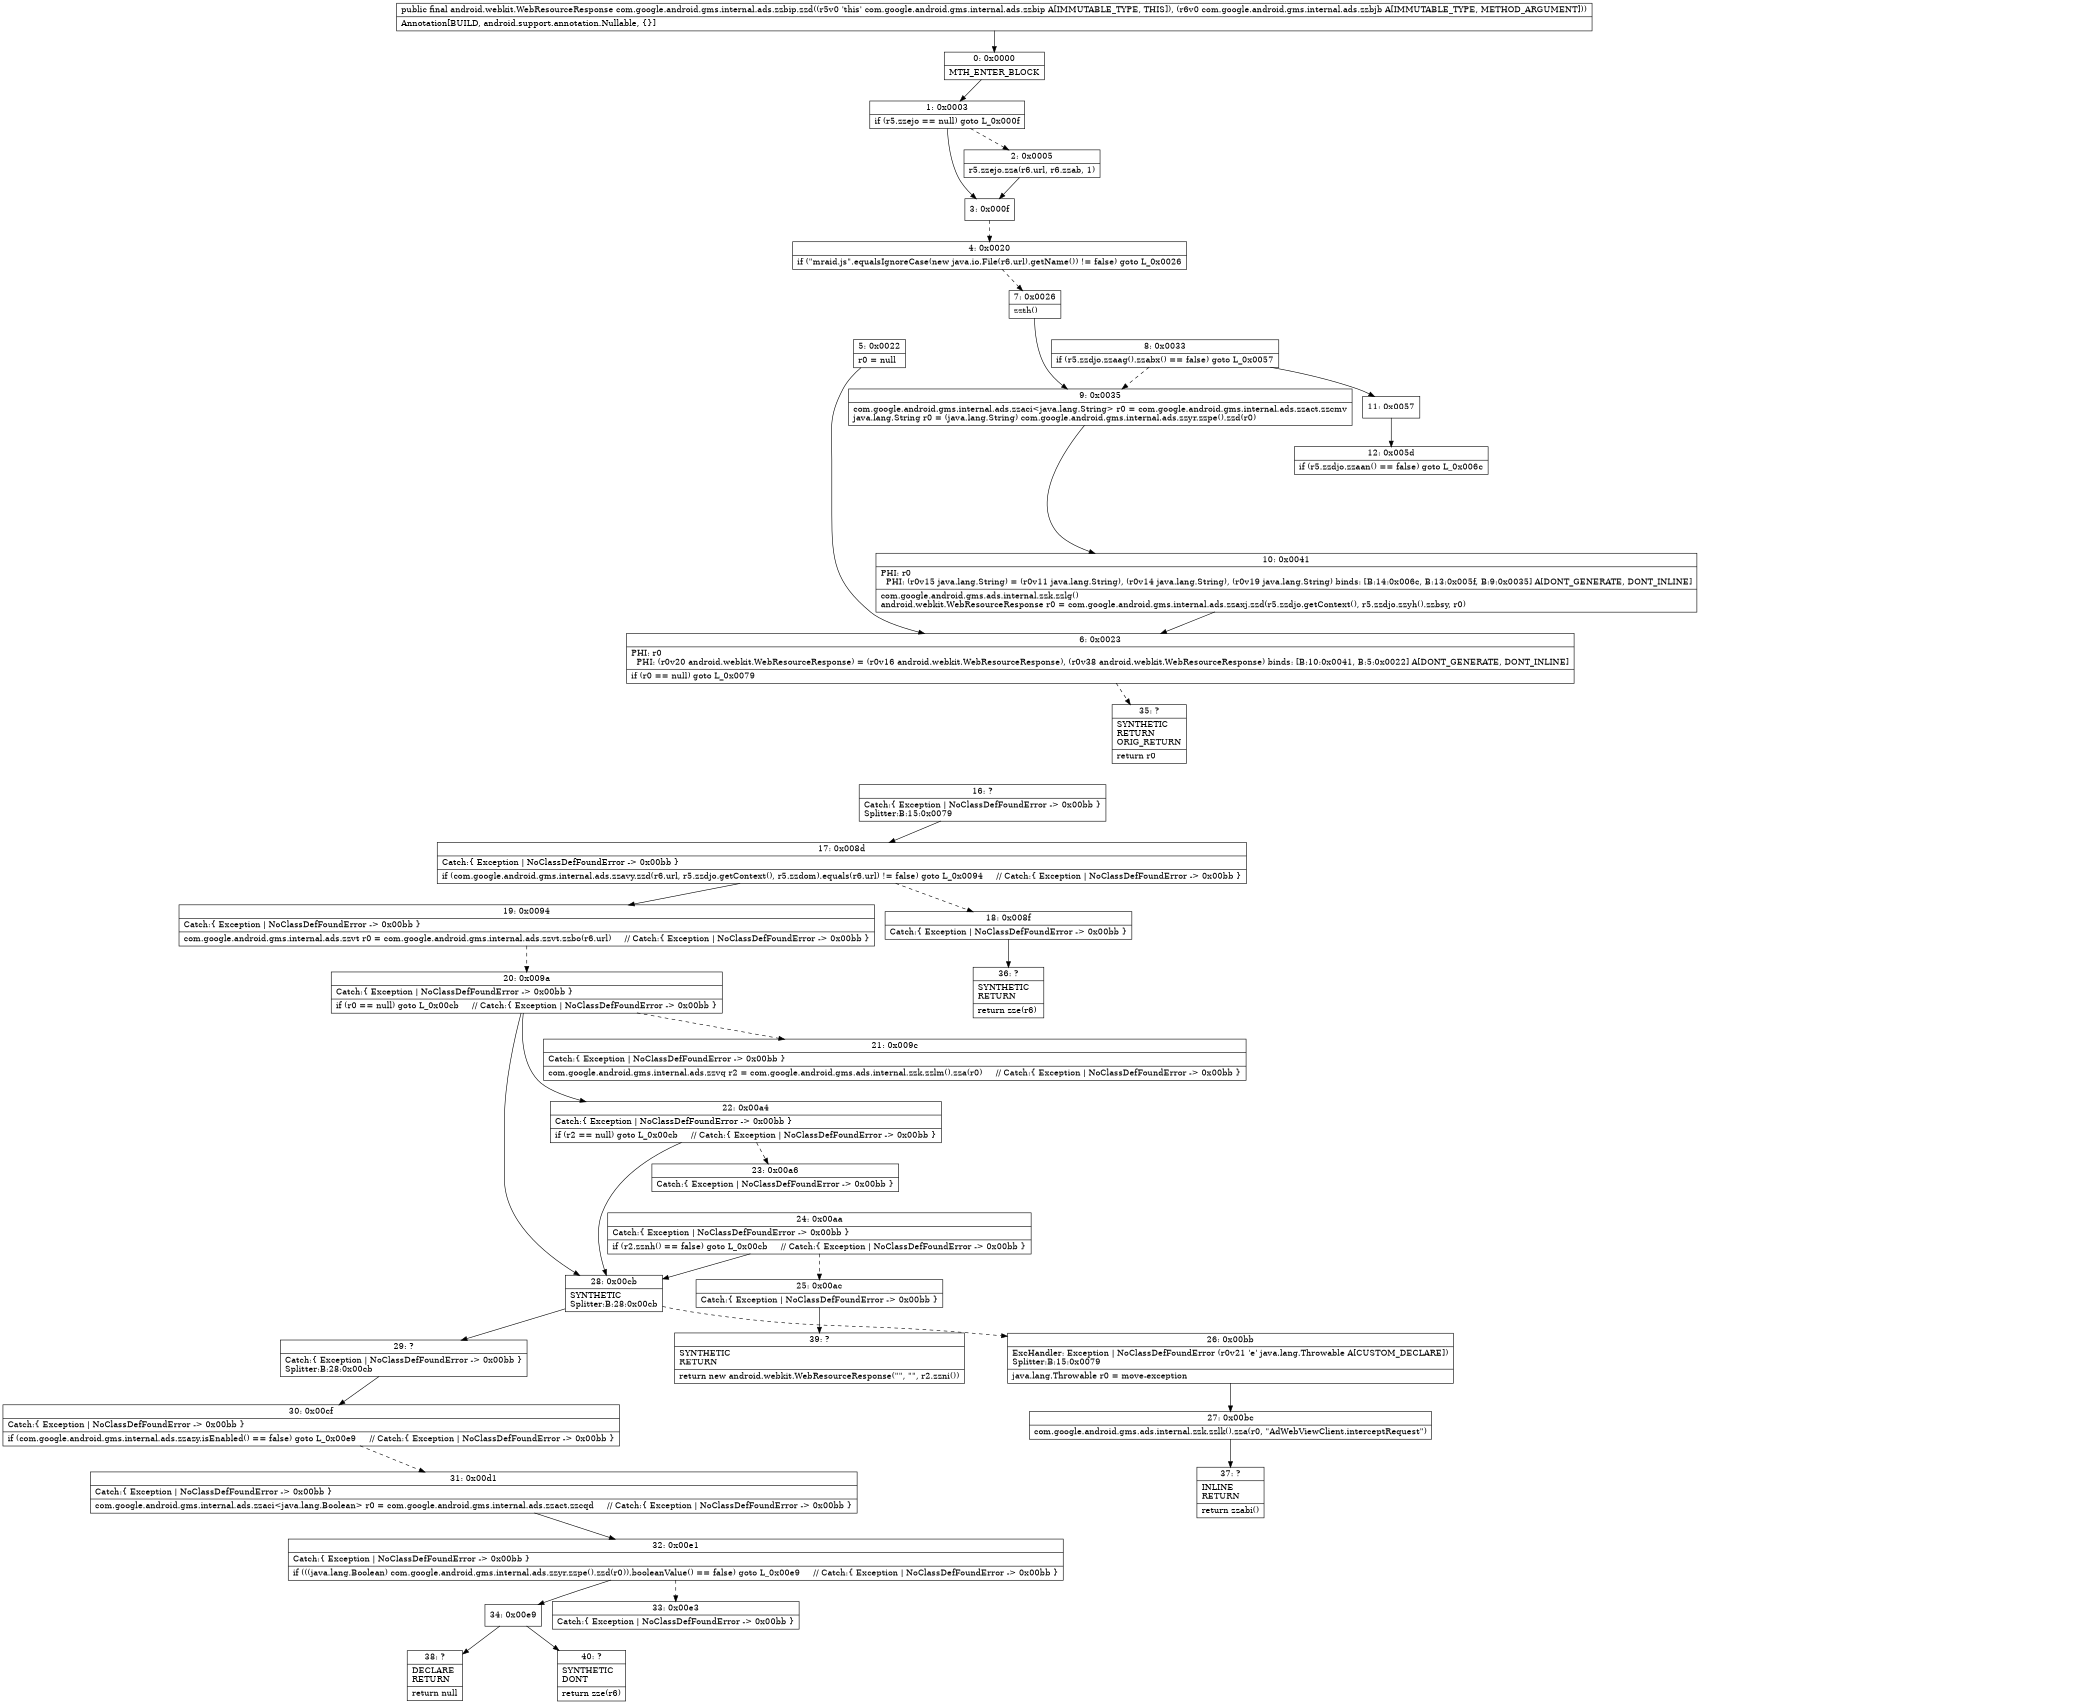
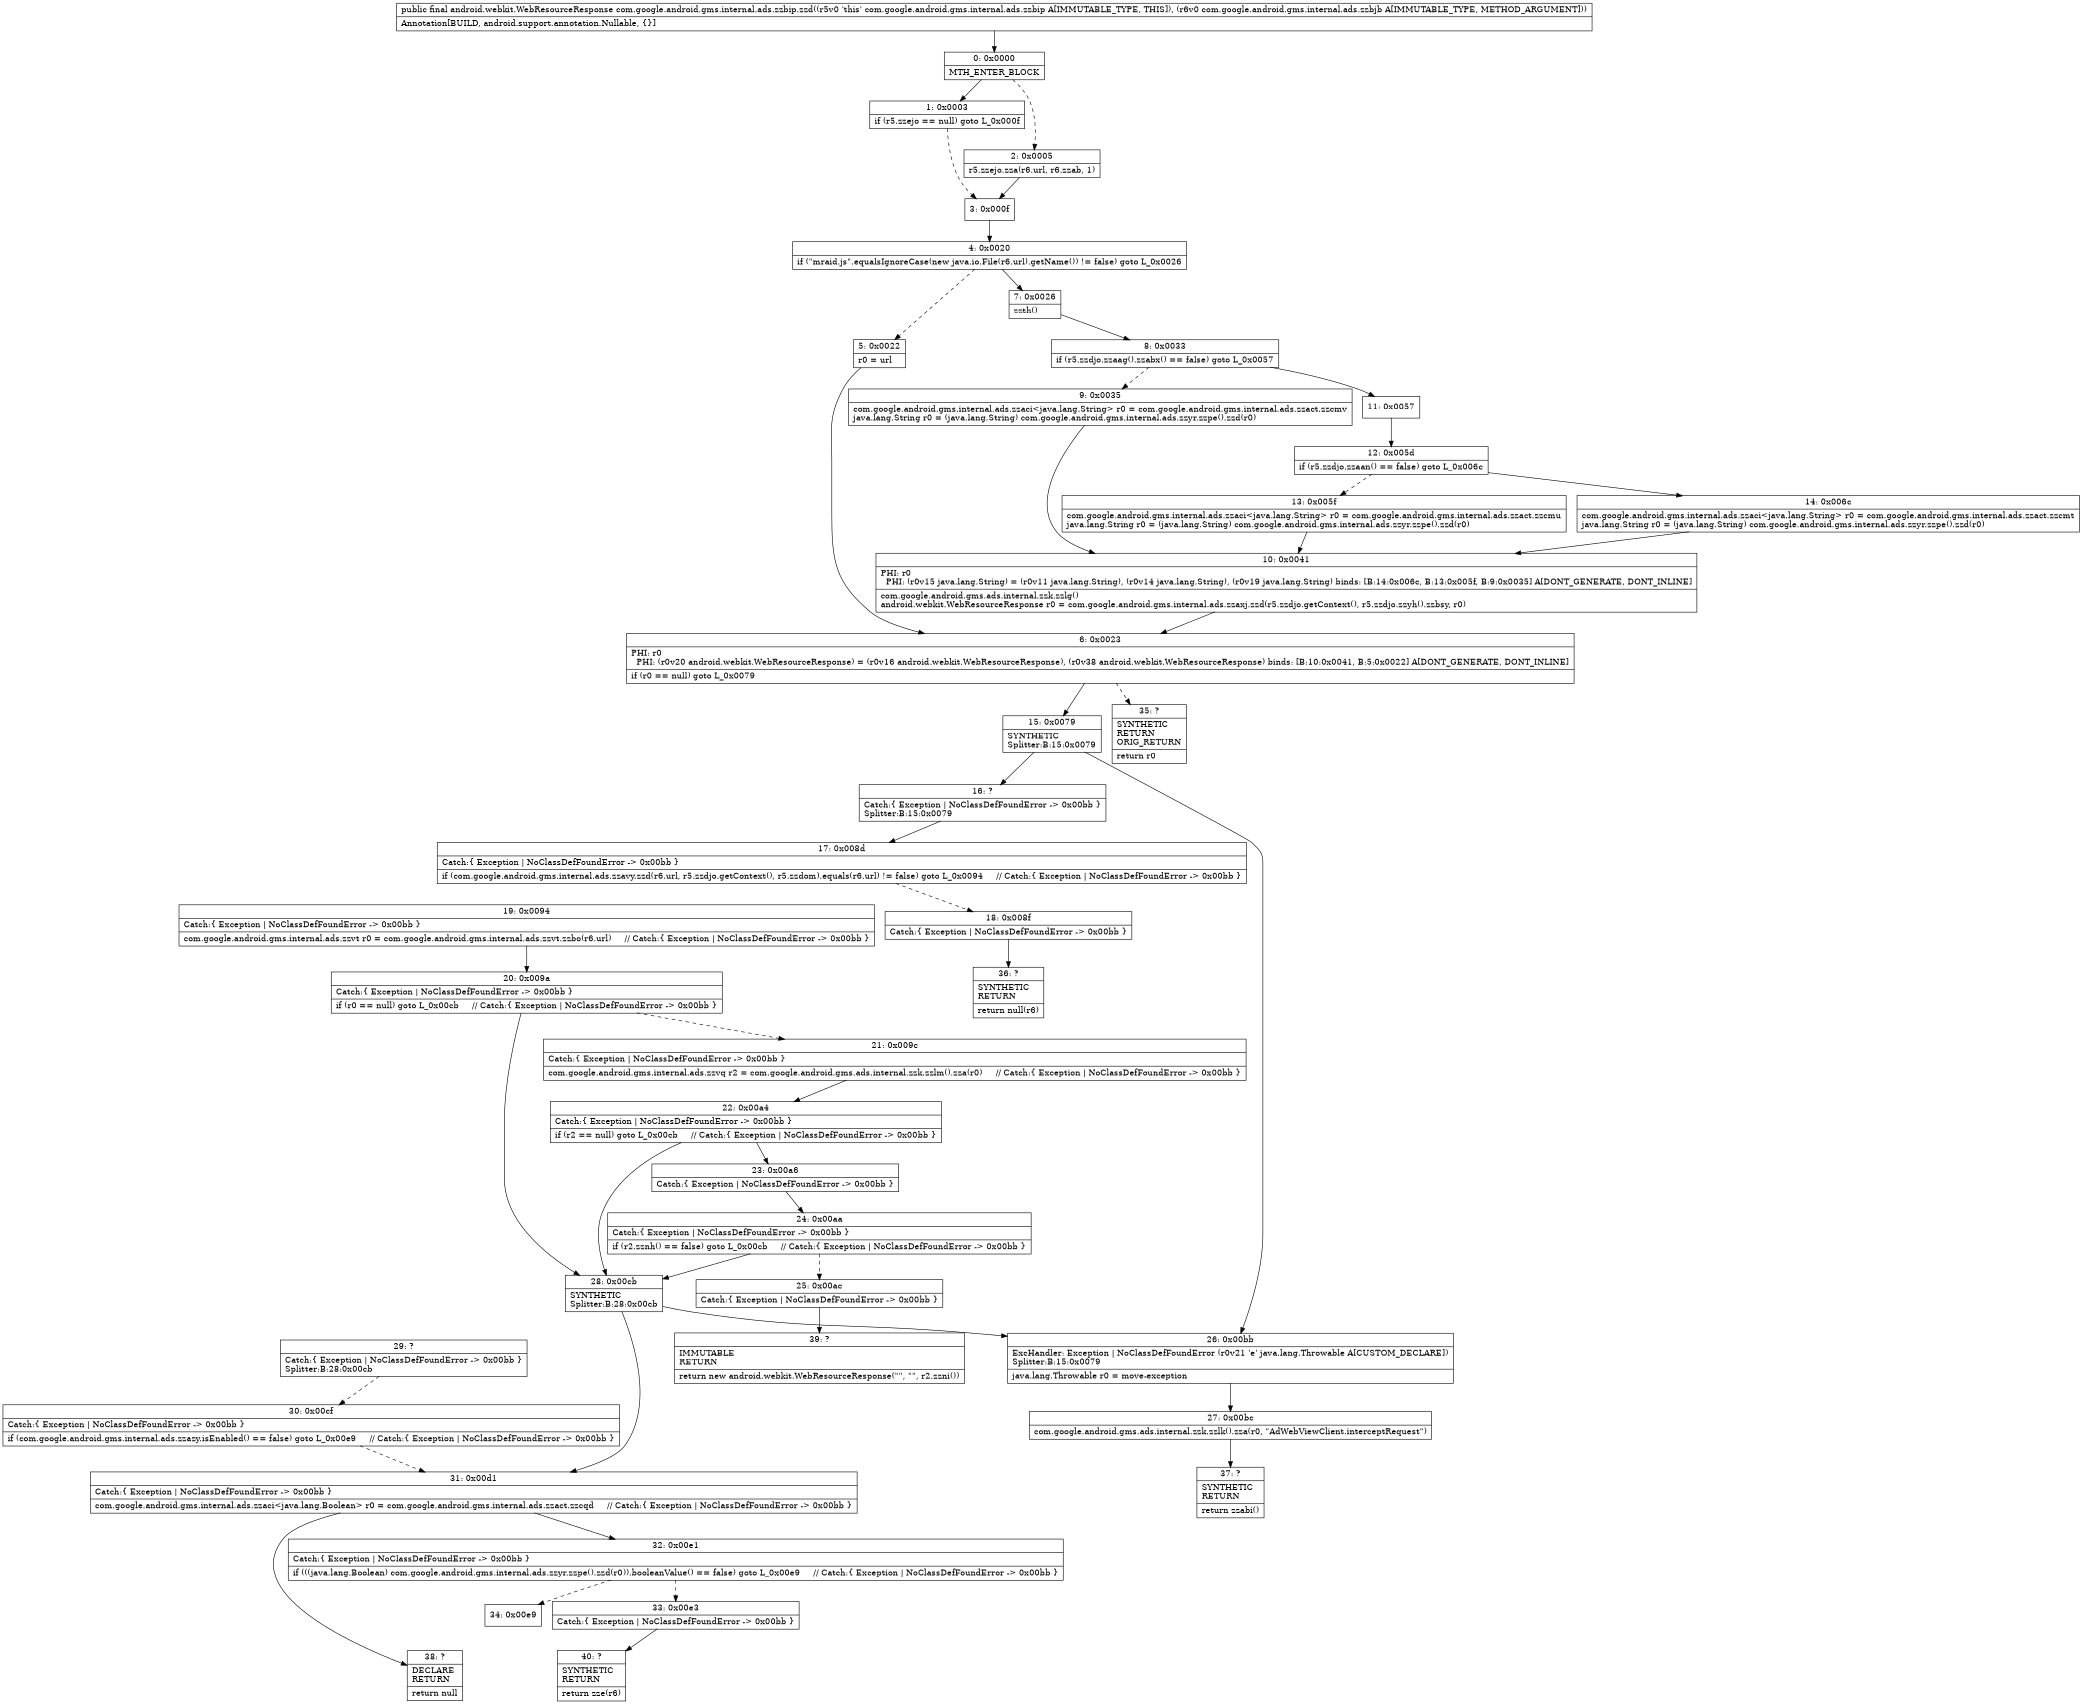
edge "1: 0x0003" -> "2: 0x0005": now "0: 0x0000" -> "2: 0x0005"
edge "1: 0x0003" -> "3: 0x000f": style solid -> dashed
edge "3: 0x000f" -> "4: 0x0020": style dashed -> solid
edge "4: 0x0020" -> "7: 0x0026": style dashed -> solid
edge "4: 0x0020" -> "5: 0x0022": added
edge "7: 0x0026" -> "9: 0x0035": now "7: 0x0026" -> "8: 0x0033"
node "5: 0x0022": text "r0 = null" -> "r0 = url"
node "13: 0x005f": added
node "14: 0x006c": added
node "15: 0x0079": added
edge "17: 0x008d" -> "19: 0x0094": removed
edge "19: 0x0094" -> "20: 0x009a": style dashed -> solid
node "36: ?": text "return zze(r6)" -> "return null(r6)"
edge "20: 0x009a" -> "22: 0x00a4": now "21: 0x009c" -> "22: 0x00a4"
edge "22: 0x00a4" -> "23: 0x00a6": style dashed -> solid
edge "23: 0x00a6" -> "24: 0x00aa": added
edge "28: 0x00cb" -> "29: ?": now "28: 0x00cb" -> "31: 0x00d1"
edge "28: 0x00cb" -> "26: 0x00bb": style dashed -> solid
node "39: ?": text "SYNTHETIC" -> "IMMUTABLE"
edge "29: ?" -> "30: 0x00cf": style solid -> dashed
node "37: ?": text "INLINE" -> "SYNTHETIC"
edge "32: 0x00e1" -> "34: 0x00e9": style solid -> dashed
edge "34: 0x00e9" -> "40: ?": now "33: 0x00e3" -> "40: ?"
edge "34: 0x00e9" -> "38: ?": now "31: 0x00d1" -> "38: ?"
node "40: ?": text "DONT" -> "RETURN"
